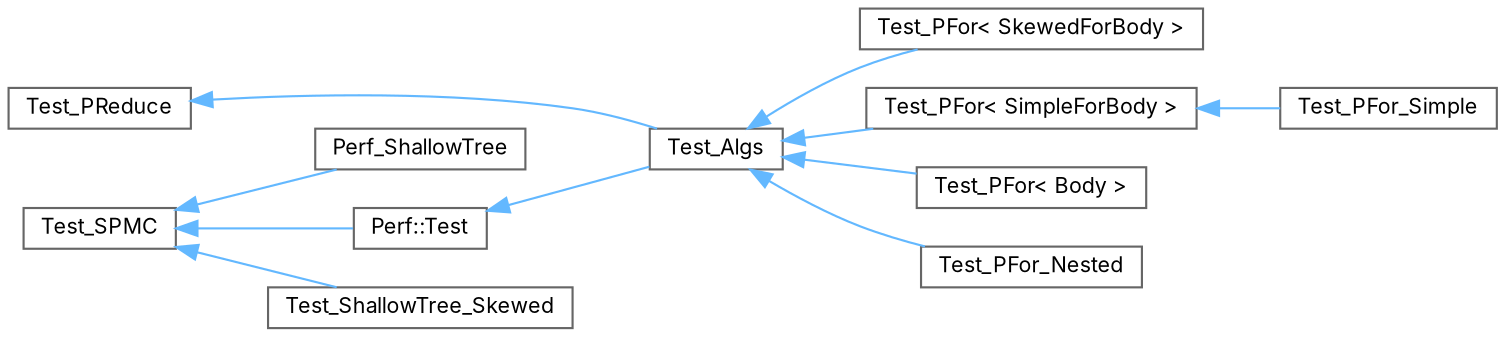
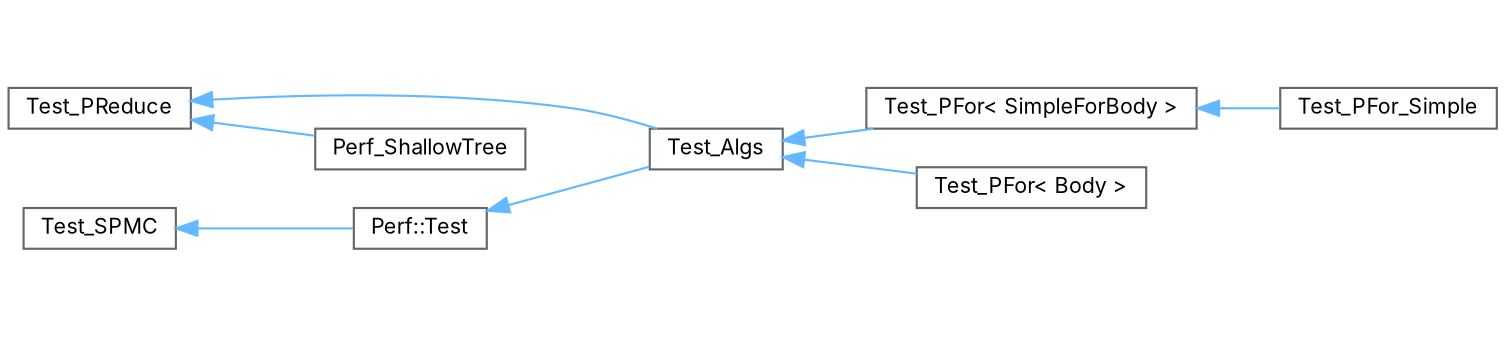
node "Test_PFor< SkewedForBody >": removed
edge "Perf_ShallowTree" -> "Test_SPMC": now "Perf_ShallowTree" -> "Test_PReduce"
node "Test_PFor_Nested": removed
node "Test_ShallowTree_Skewed": removed
